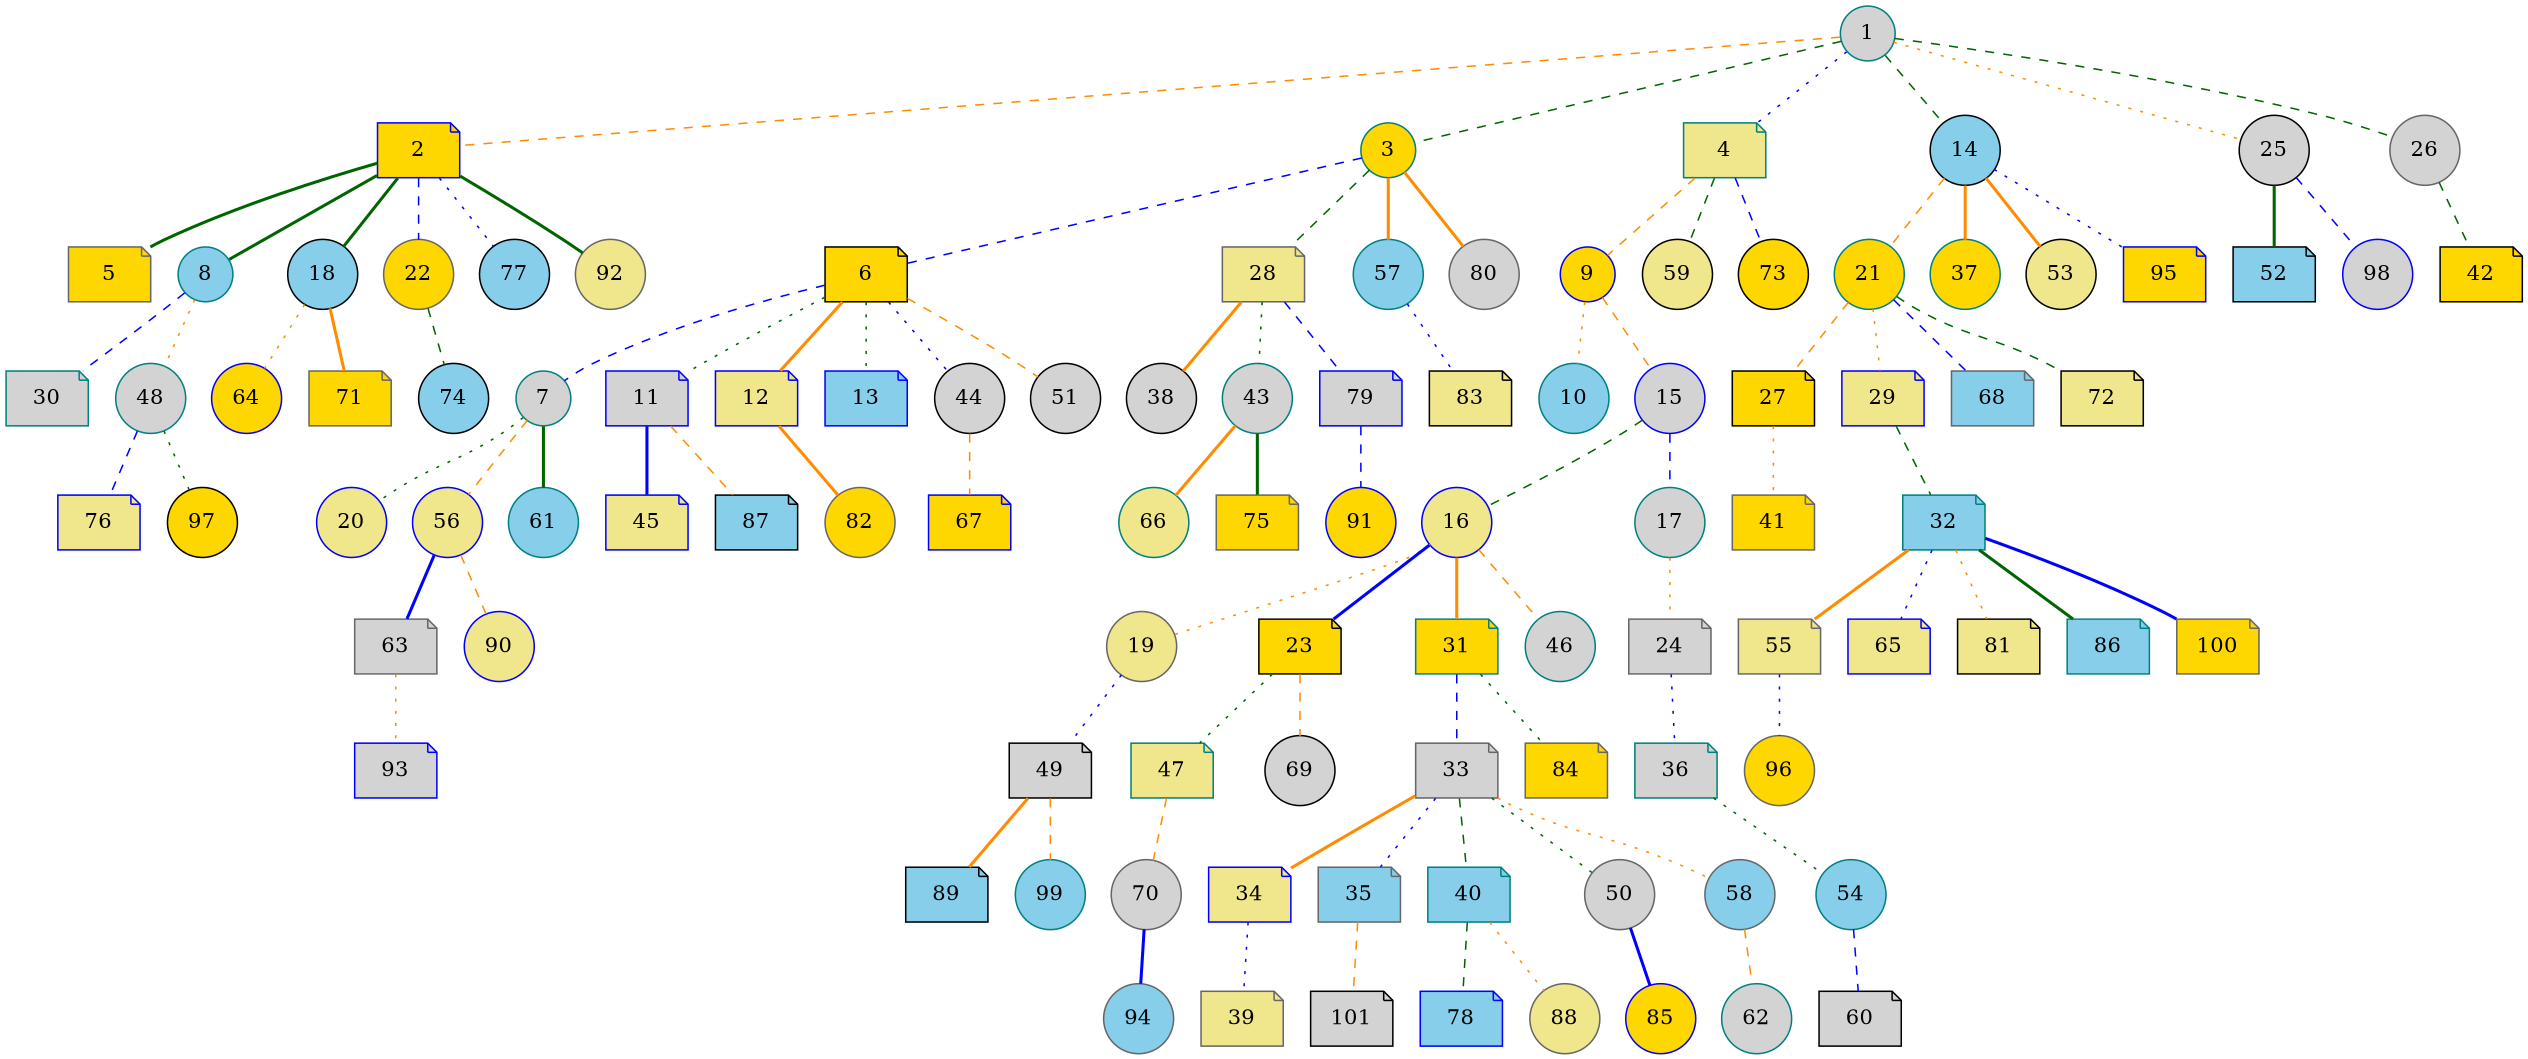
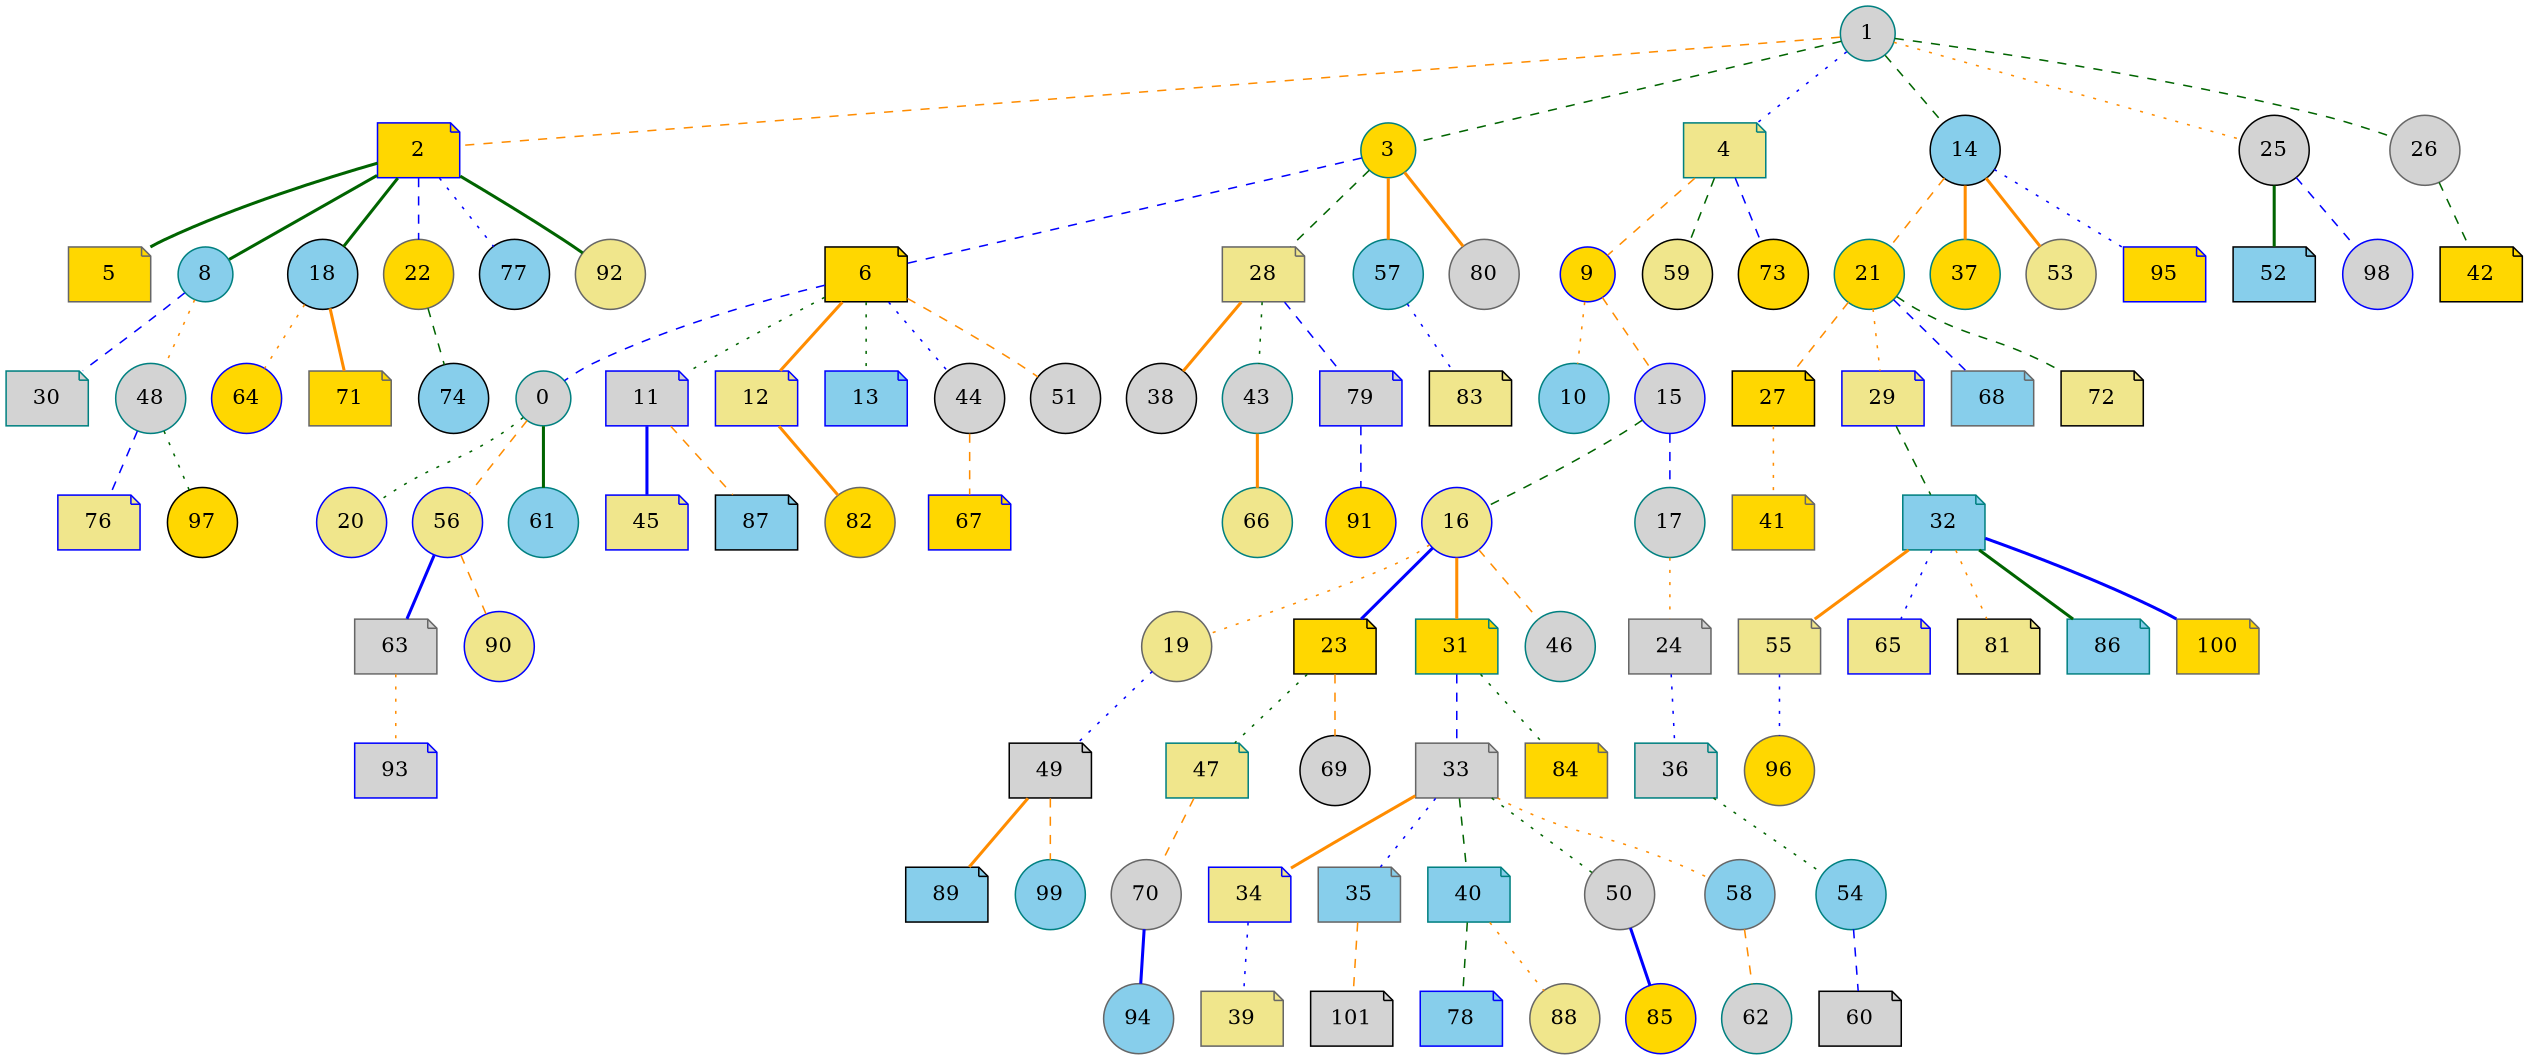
node "53": color black -> gray40
node "7": label "7" -> "0"
node "75": removed
